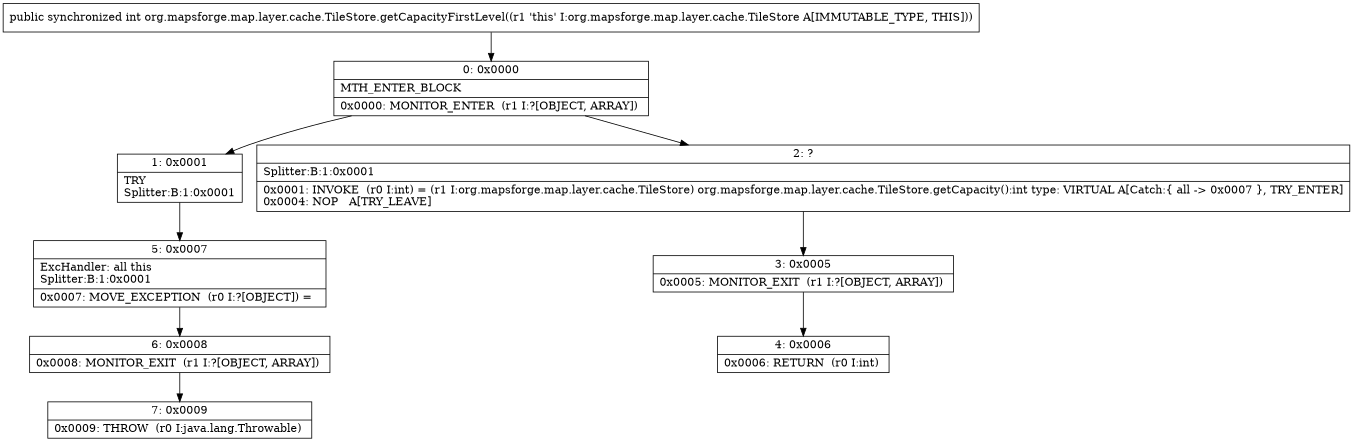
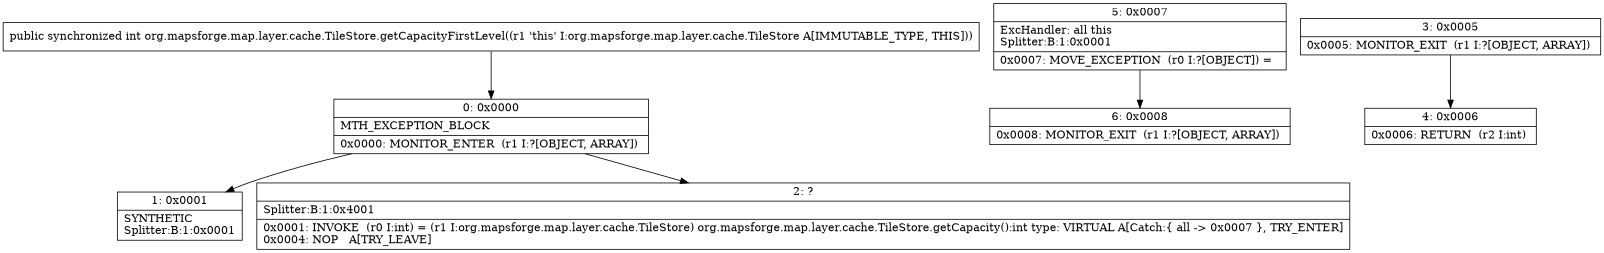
node "0: 0x0000": text "MTH_ENTER_BLOCK" -> "MTH_EXCEPTION_BLOCK"
node "2: ?": text "Splitter:B:1:0x0001" -> "Splitter:B:1:0x4001"
node "1: 0x0001": text "TRY" -> "SYNTHETIC"
edge "1: 0x0001" -> "5: 0x0007": removed
edge "2: ?" -> "3: 0x0005": removed
node "4: 0x0006": text "0x0006: RETURN  (r0 I:int)" -> "0x0006: RETURN  (r2 I:int)"
node "7: 0x0009": removed
